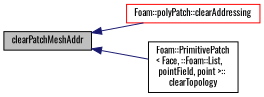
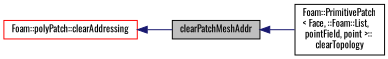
edge "Foam::polyPatch::clearAddressing" -> "clearPatchMeshAddr": reversed
